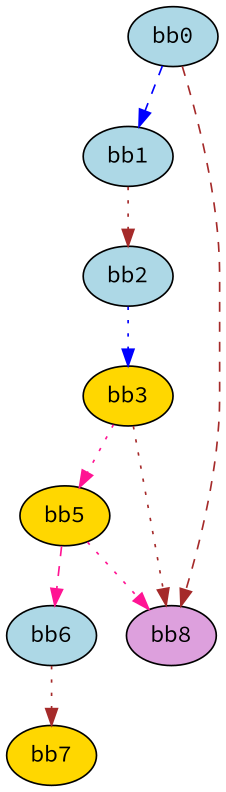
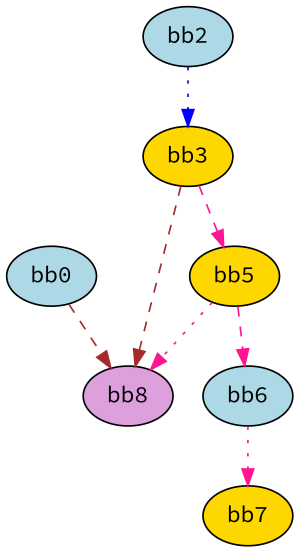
node "bb1": removed
edge "bb3" -> "bb5": style dotted -> dashed
edge "bb3" -> "bb8": style dotted -> dashed
edge "bb6" -> "bb7": color brown -> deeppink
